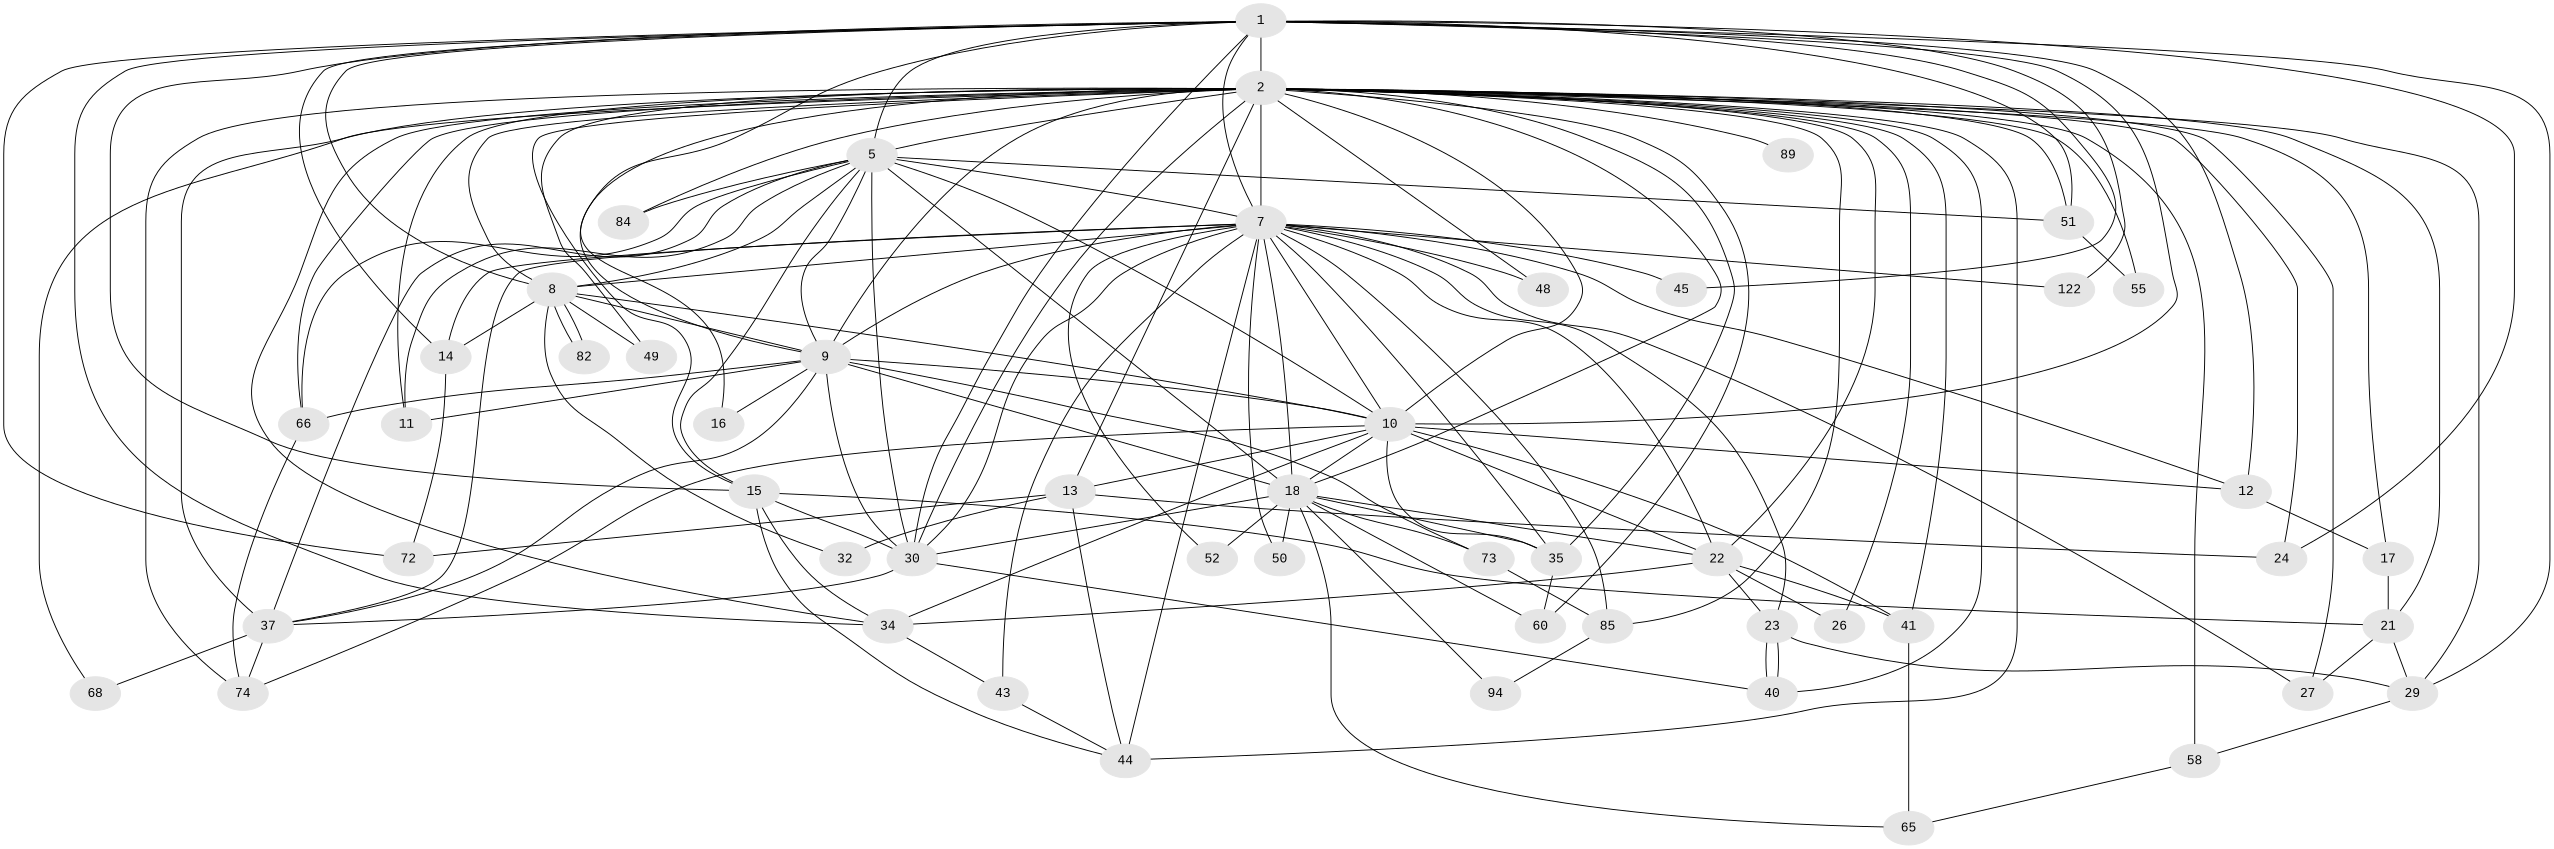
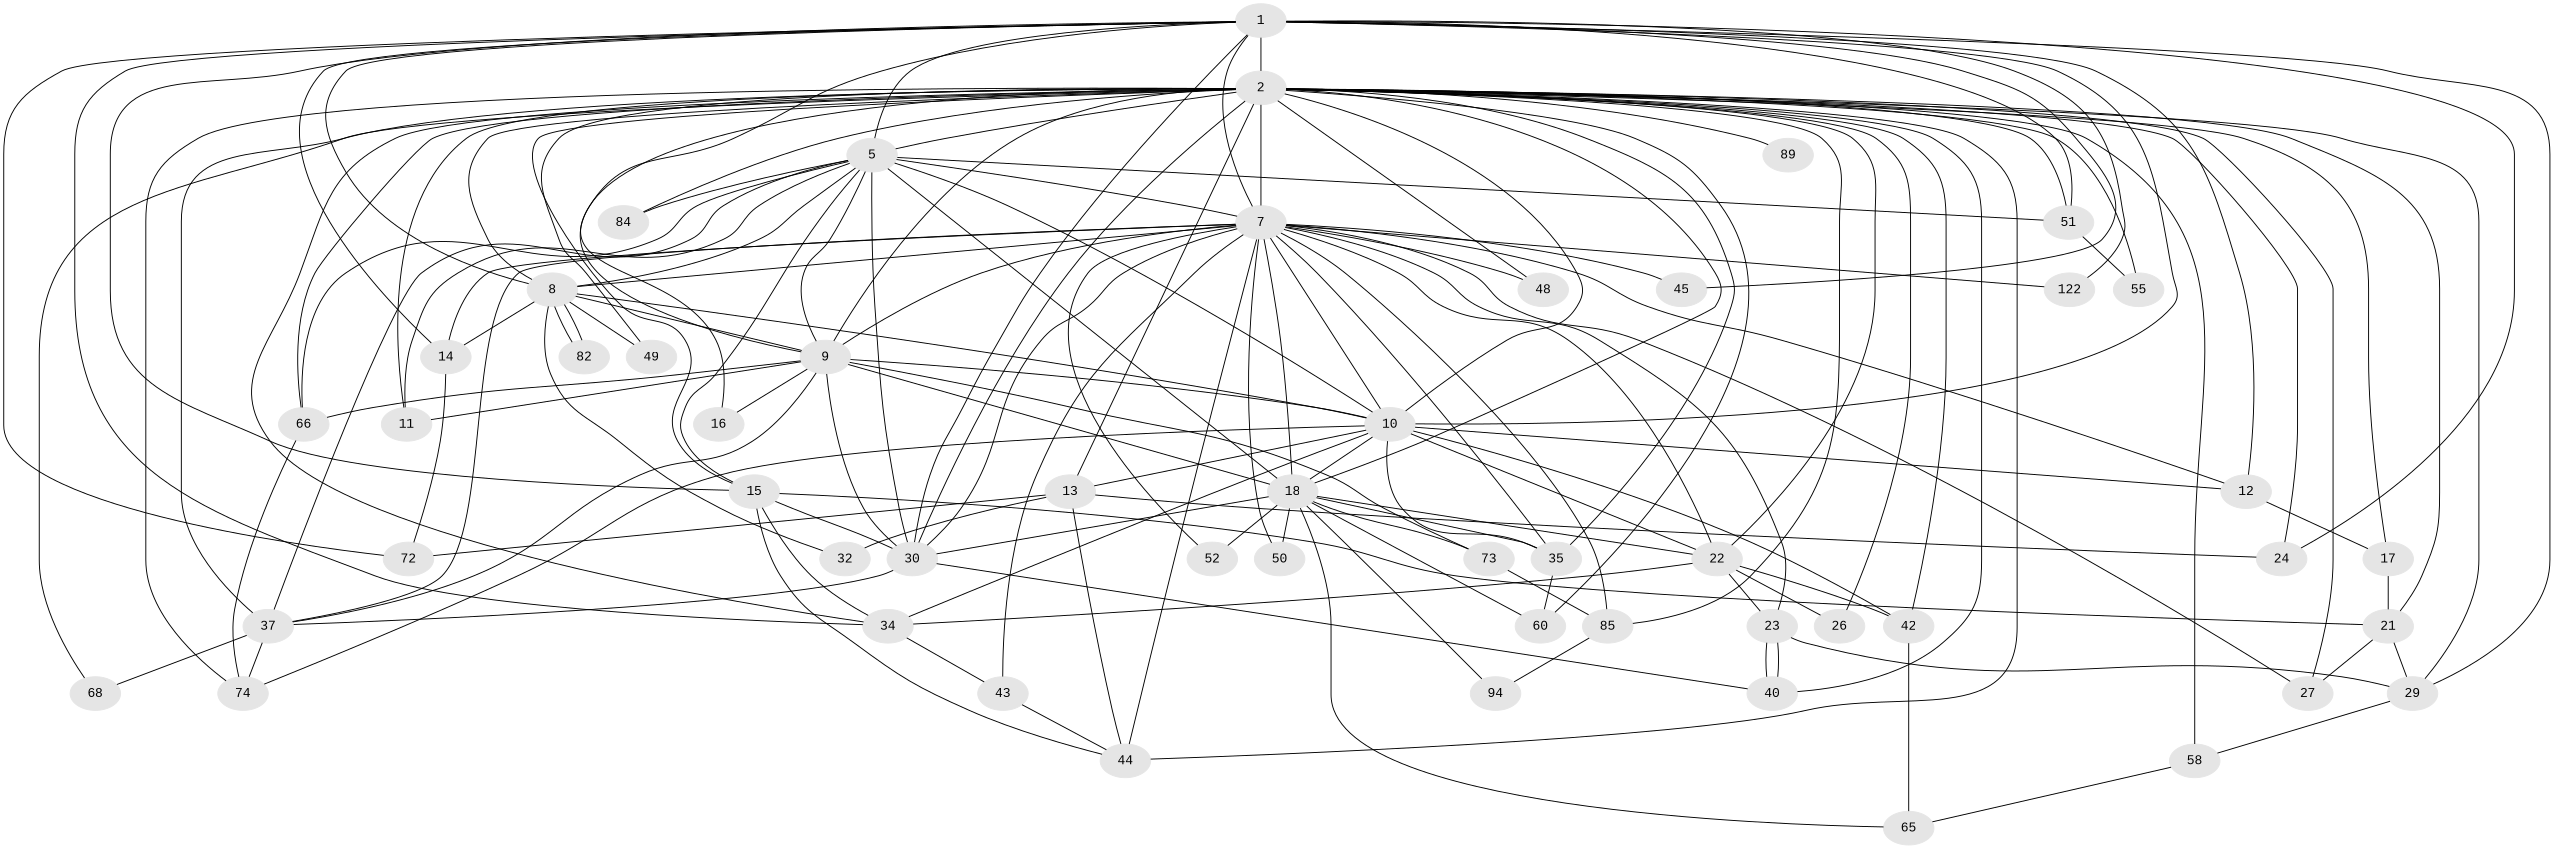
node "41": label "41" -> "42"
